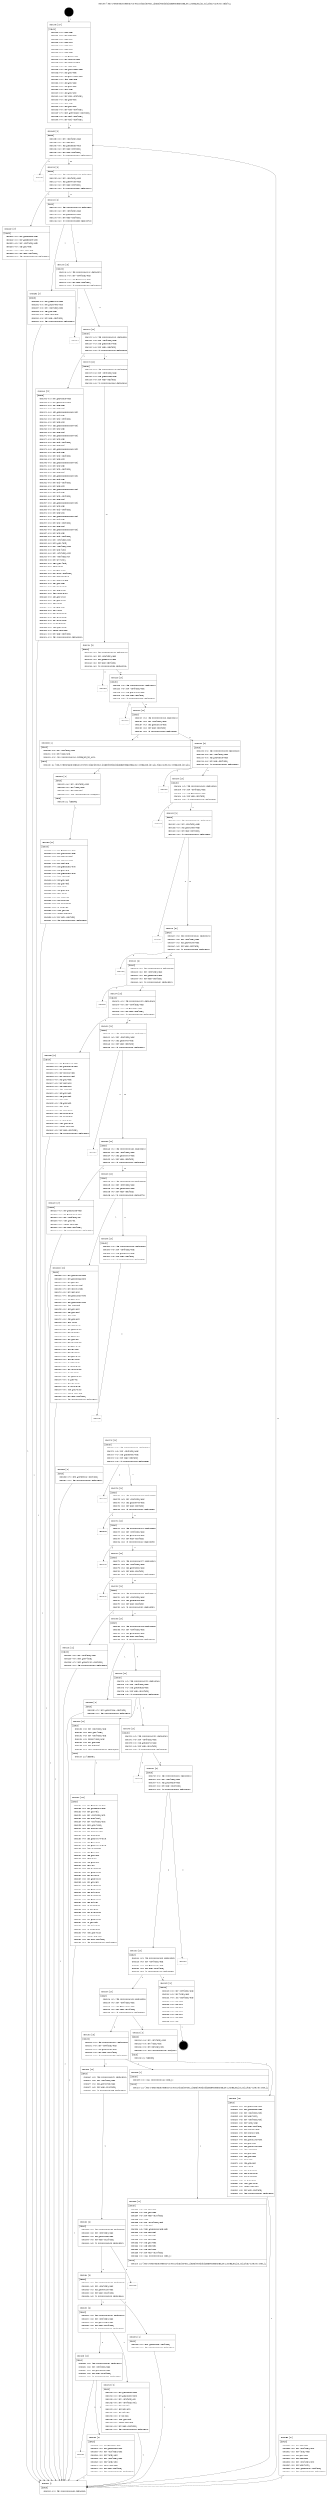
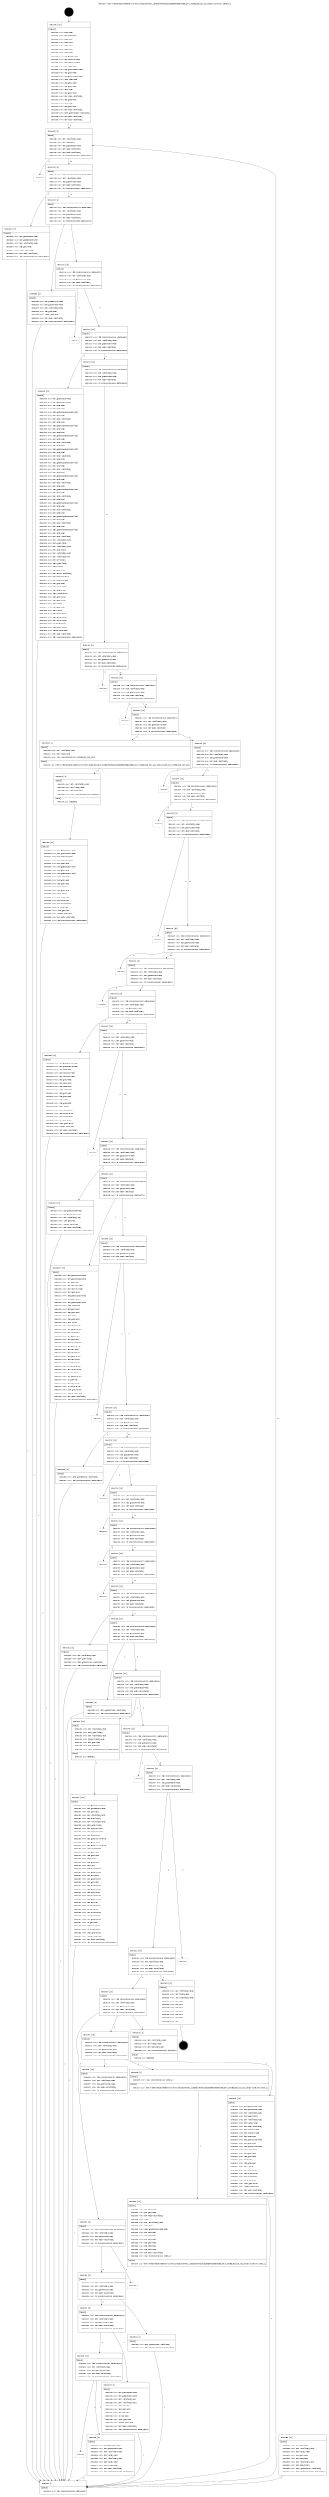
edge "0x4016ac [28]" -> "0x4016c8 [28]": removed, label "13"
node "0x401700 [28]": added
edge "0x40186c [28]" -> "0x401888 [28]": now "0x401834 [28]" -> "0x401888 [28]"
